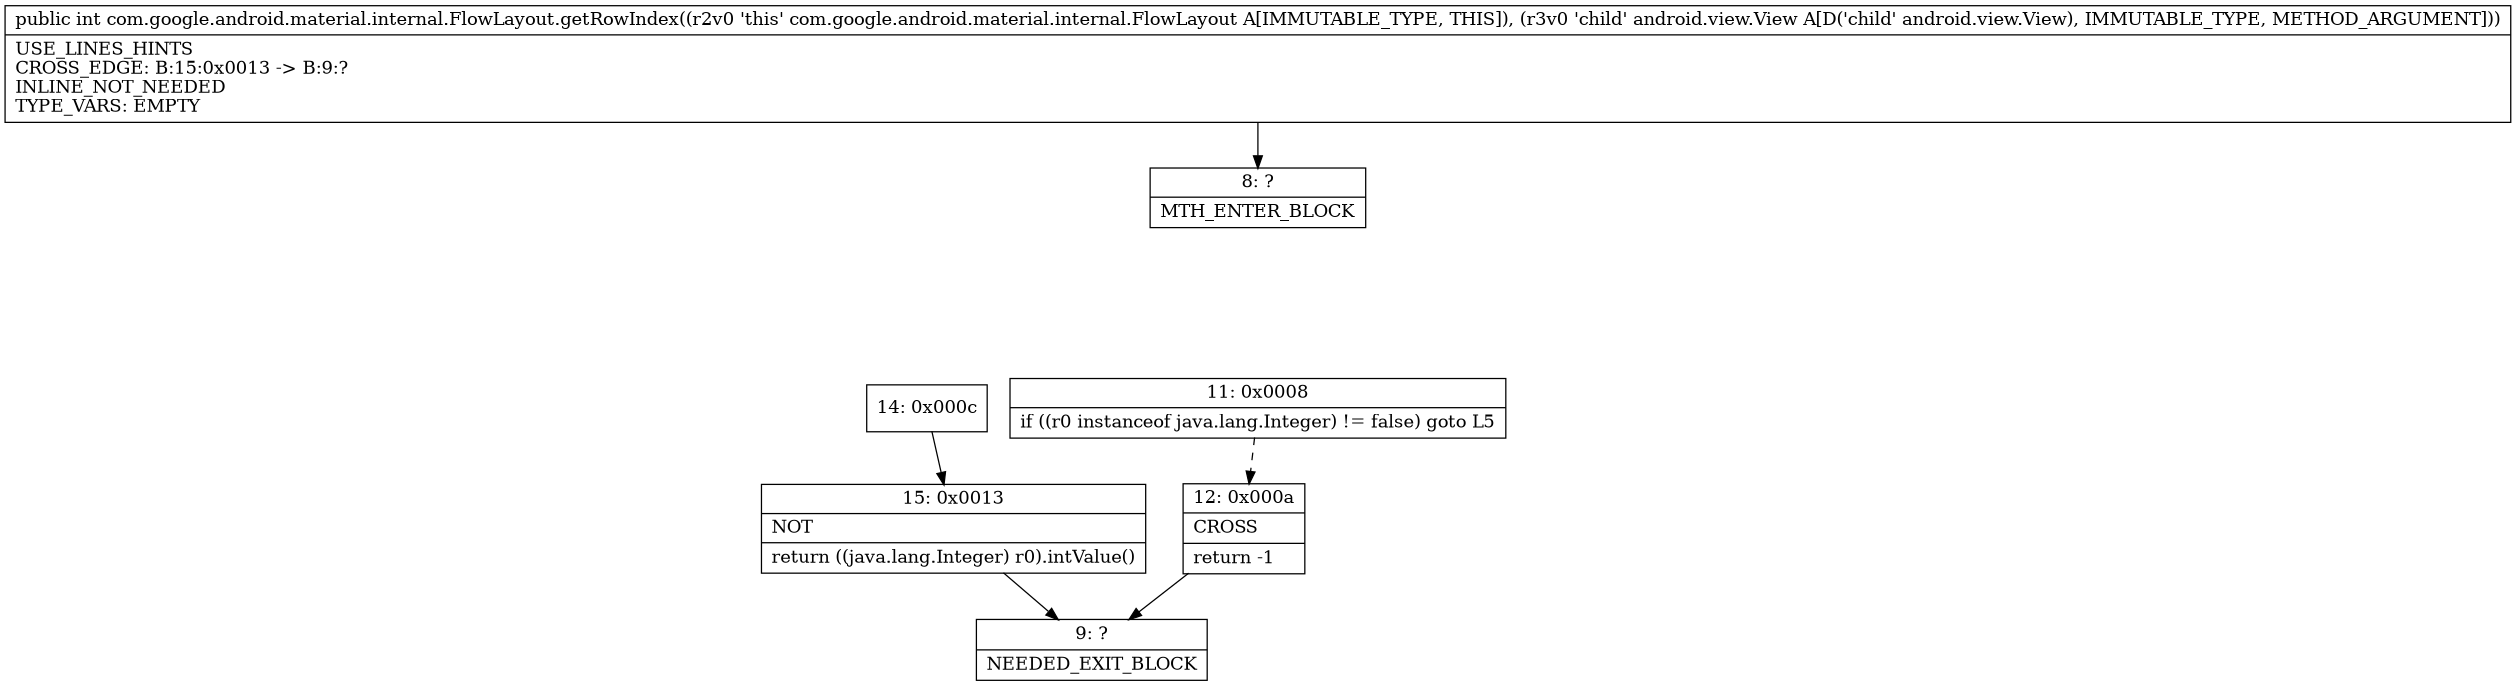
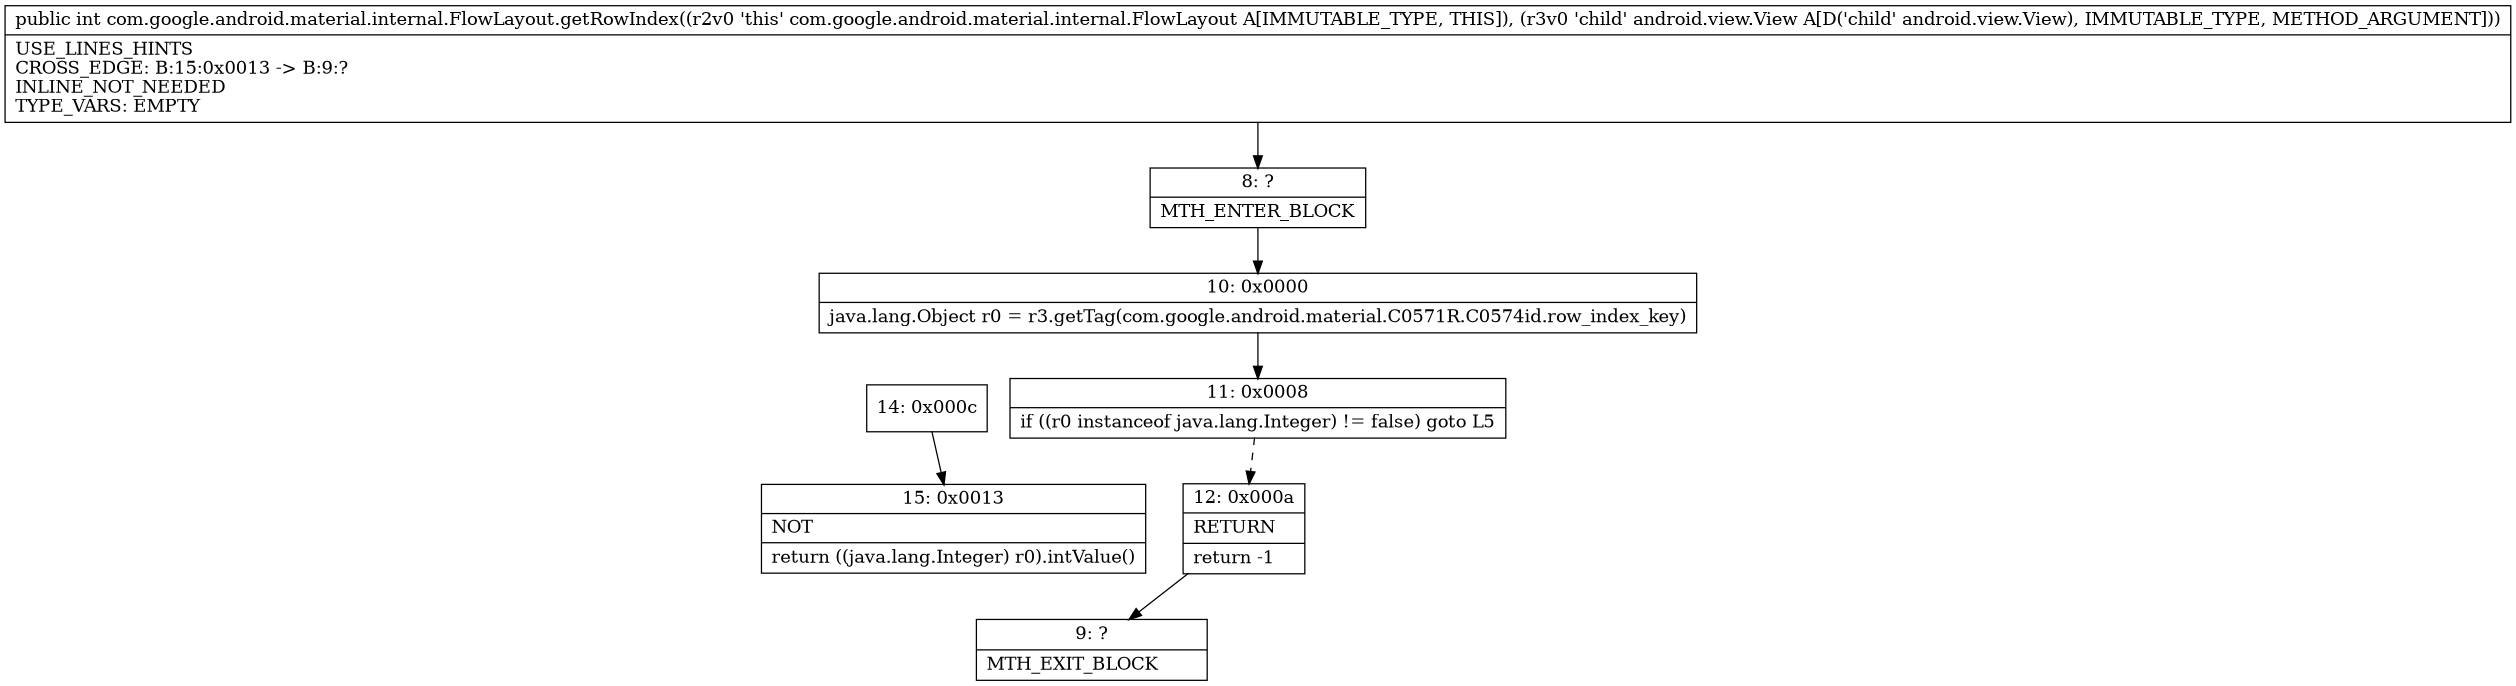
node "10: 0x0000": added
node "12: 0x000a": text "CROSS" -> "RETURN"
edge "15: 0x0013" -> "9: ?": removed
node "9: ?": text "NEEDED_EXIT_BLOCK" -> "MTH_EXIT_BLOCK"
